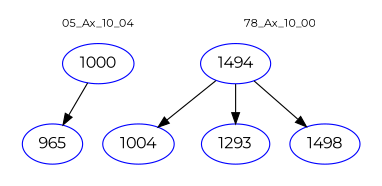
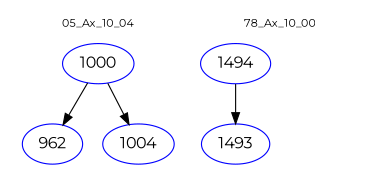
edge "1494" -> "1004": now "1000" -> "1004"
node "965": label "965" -> "962"
node "1293": label "1293" -> "1493"
node "1498": removed
